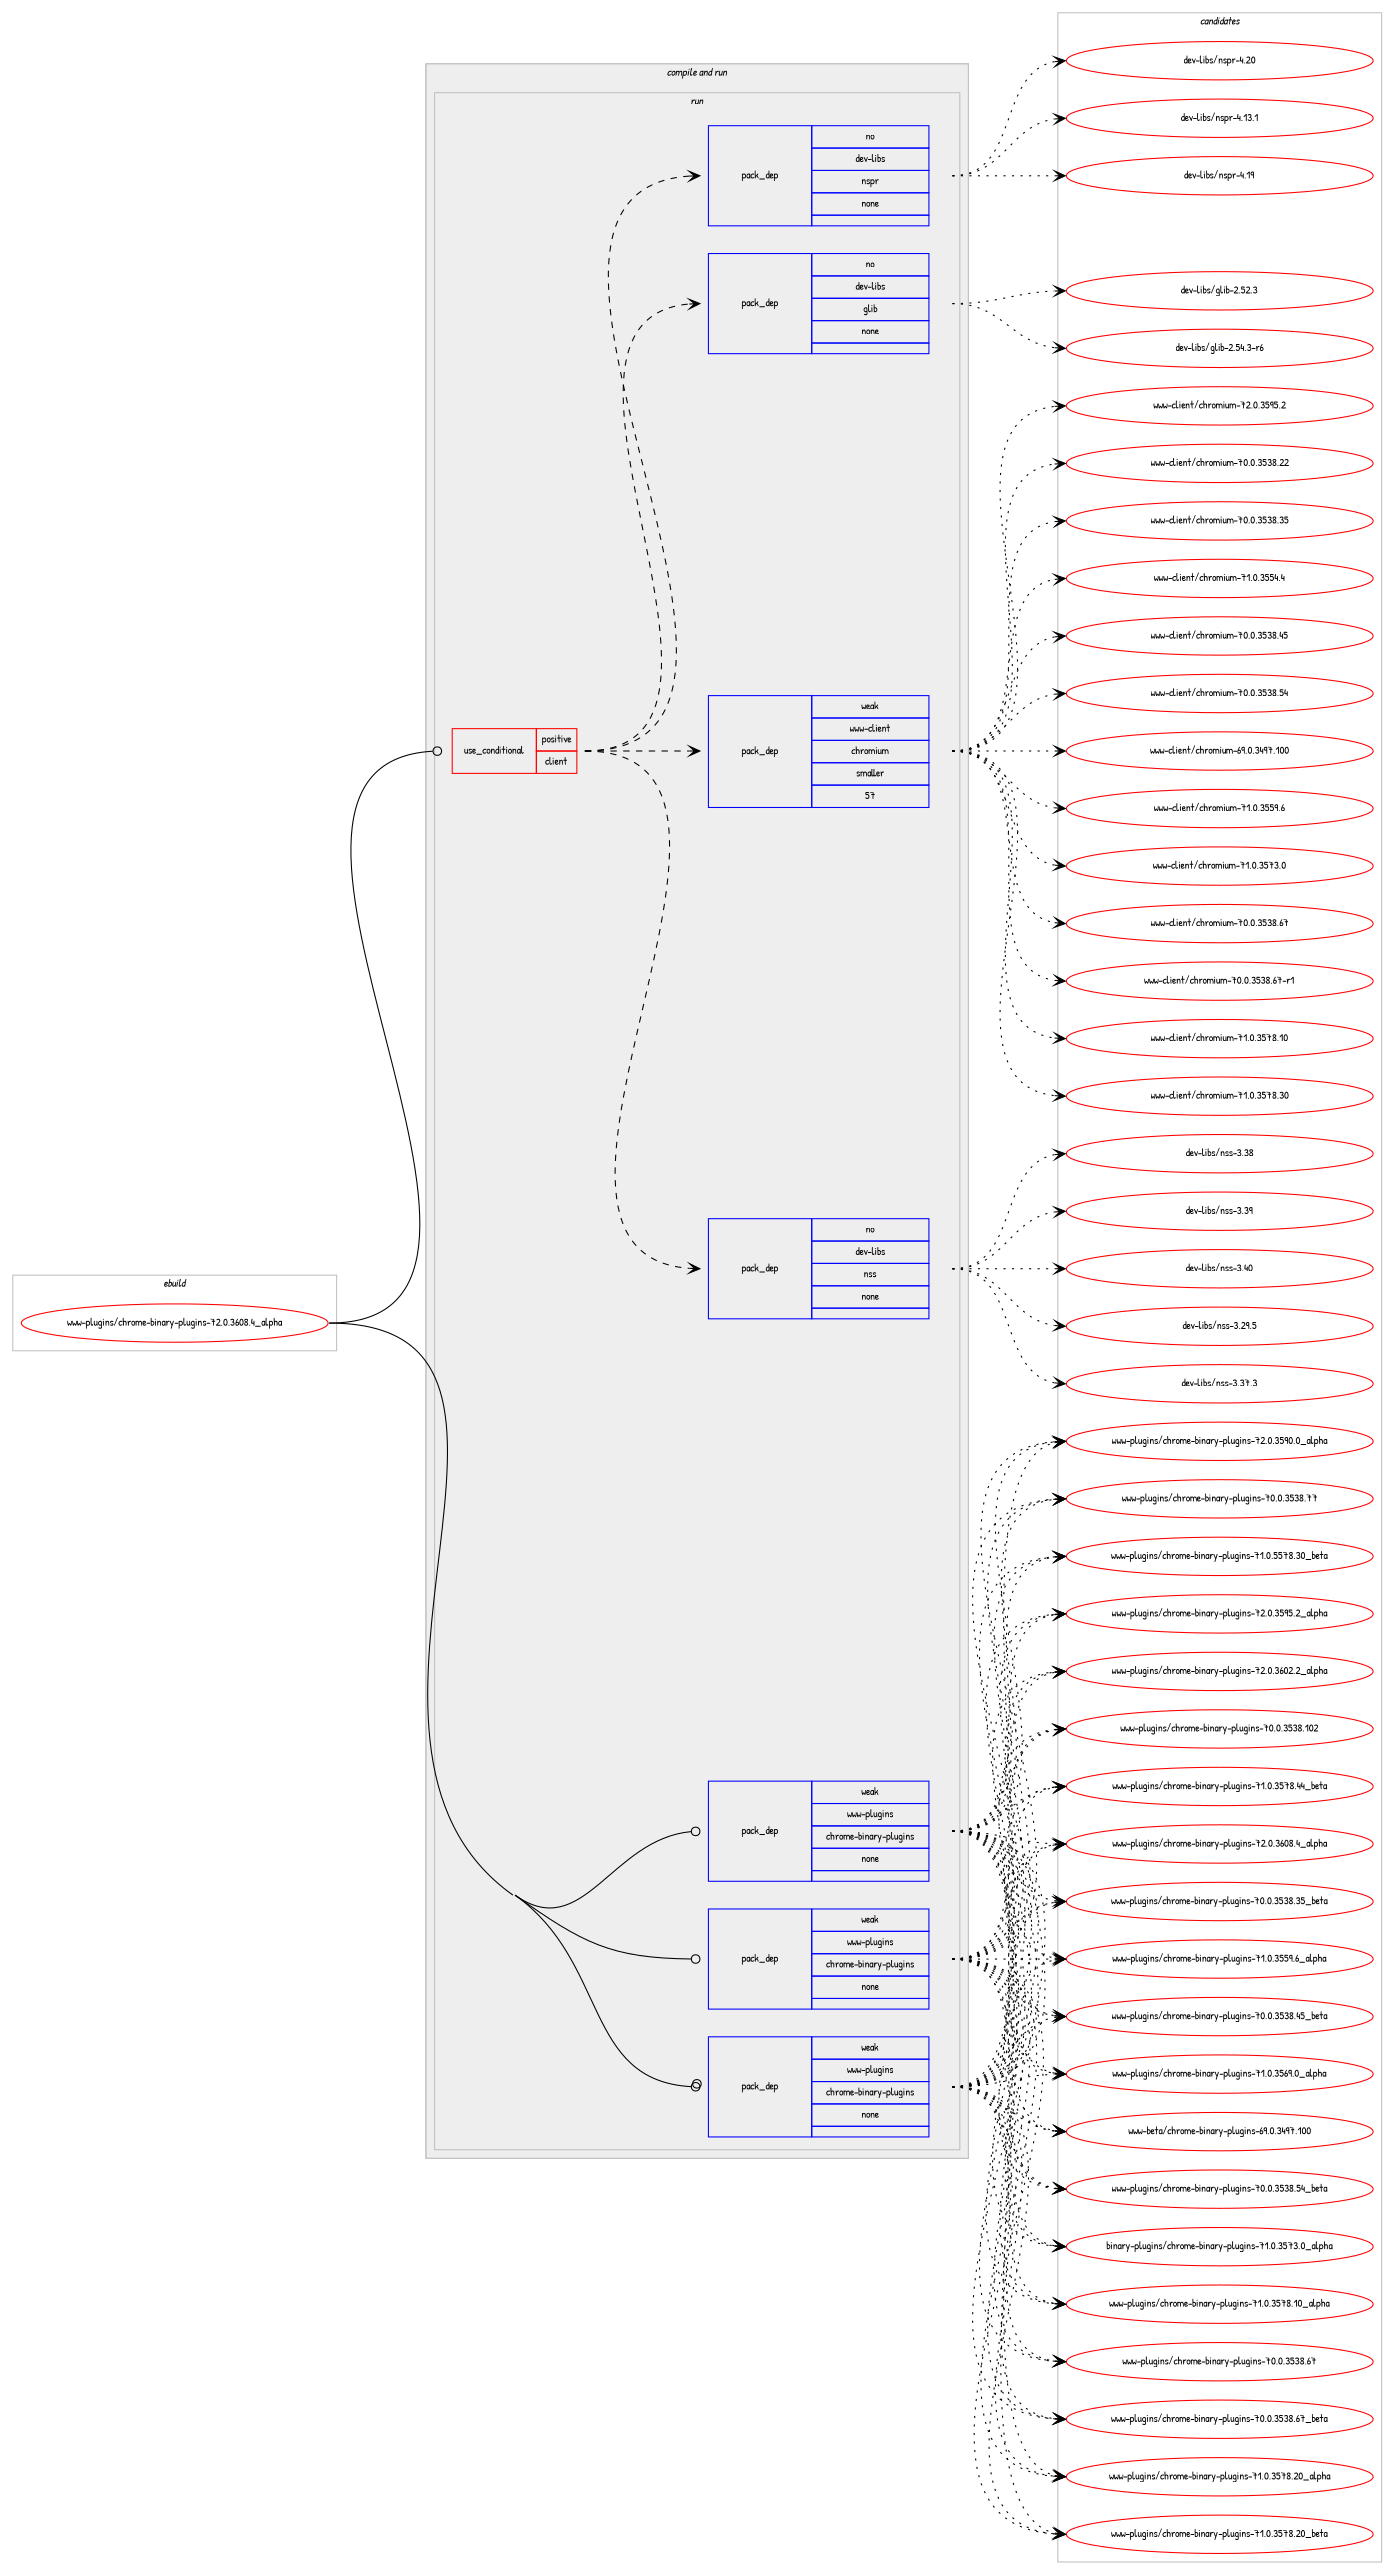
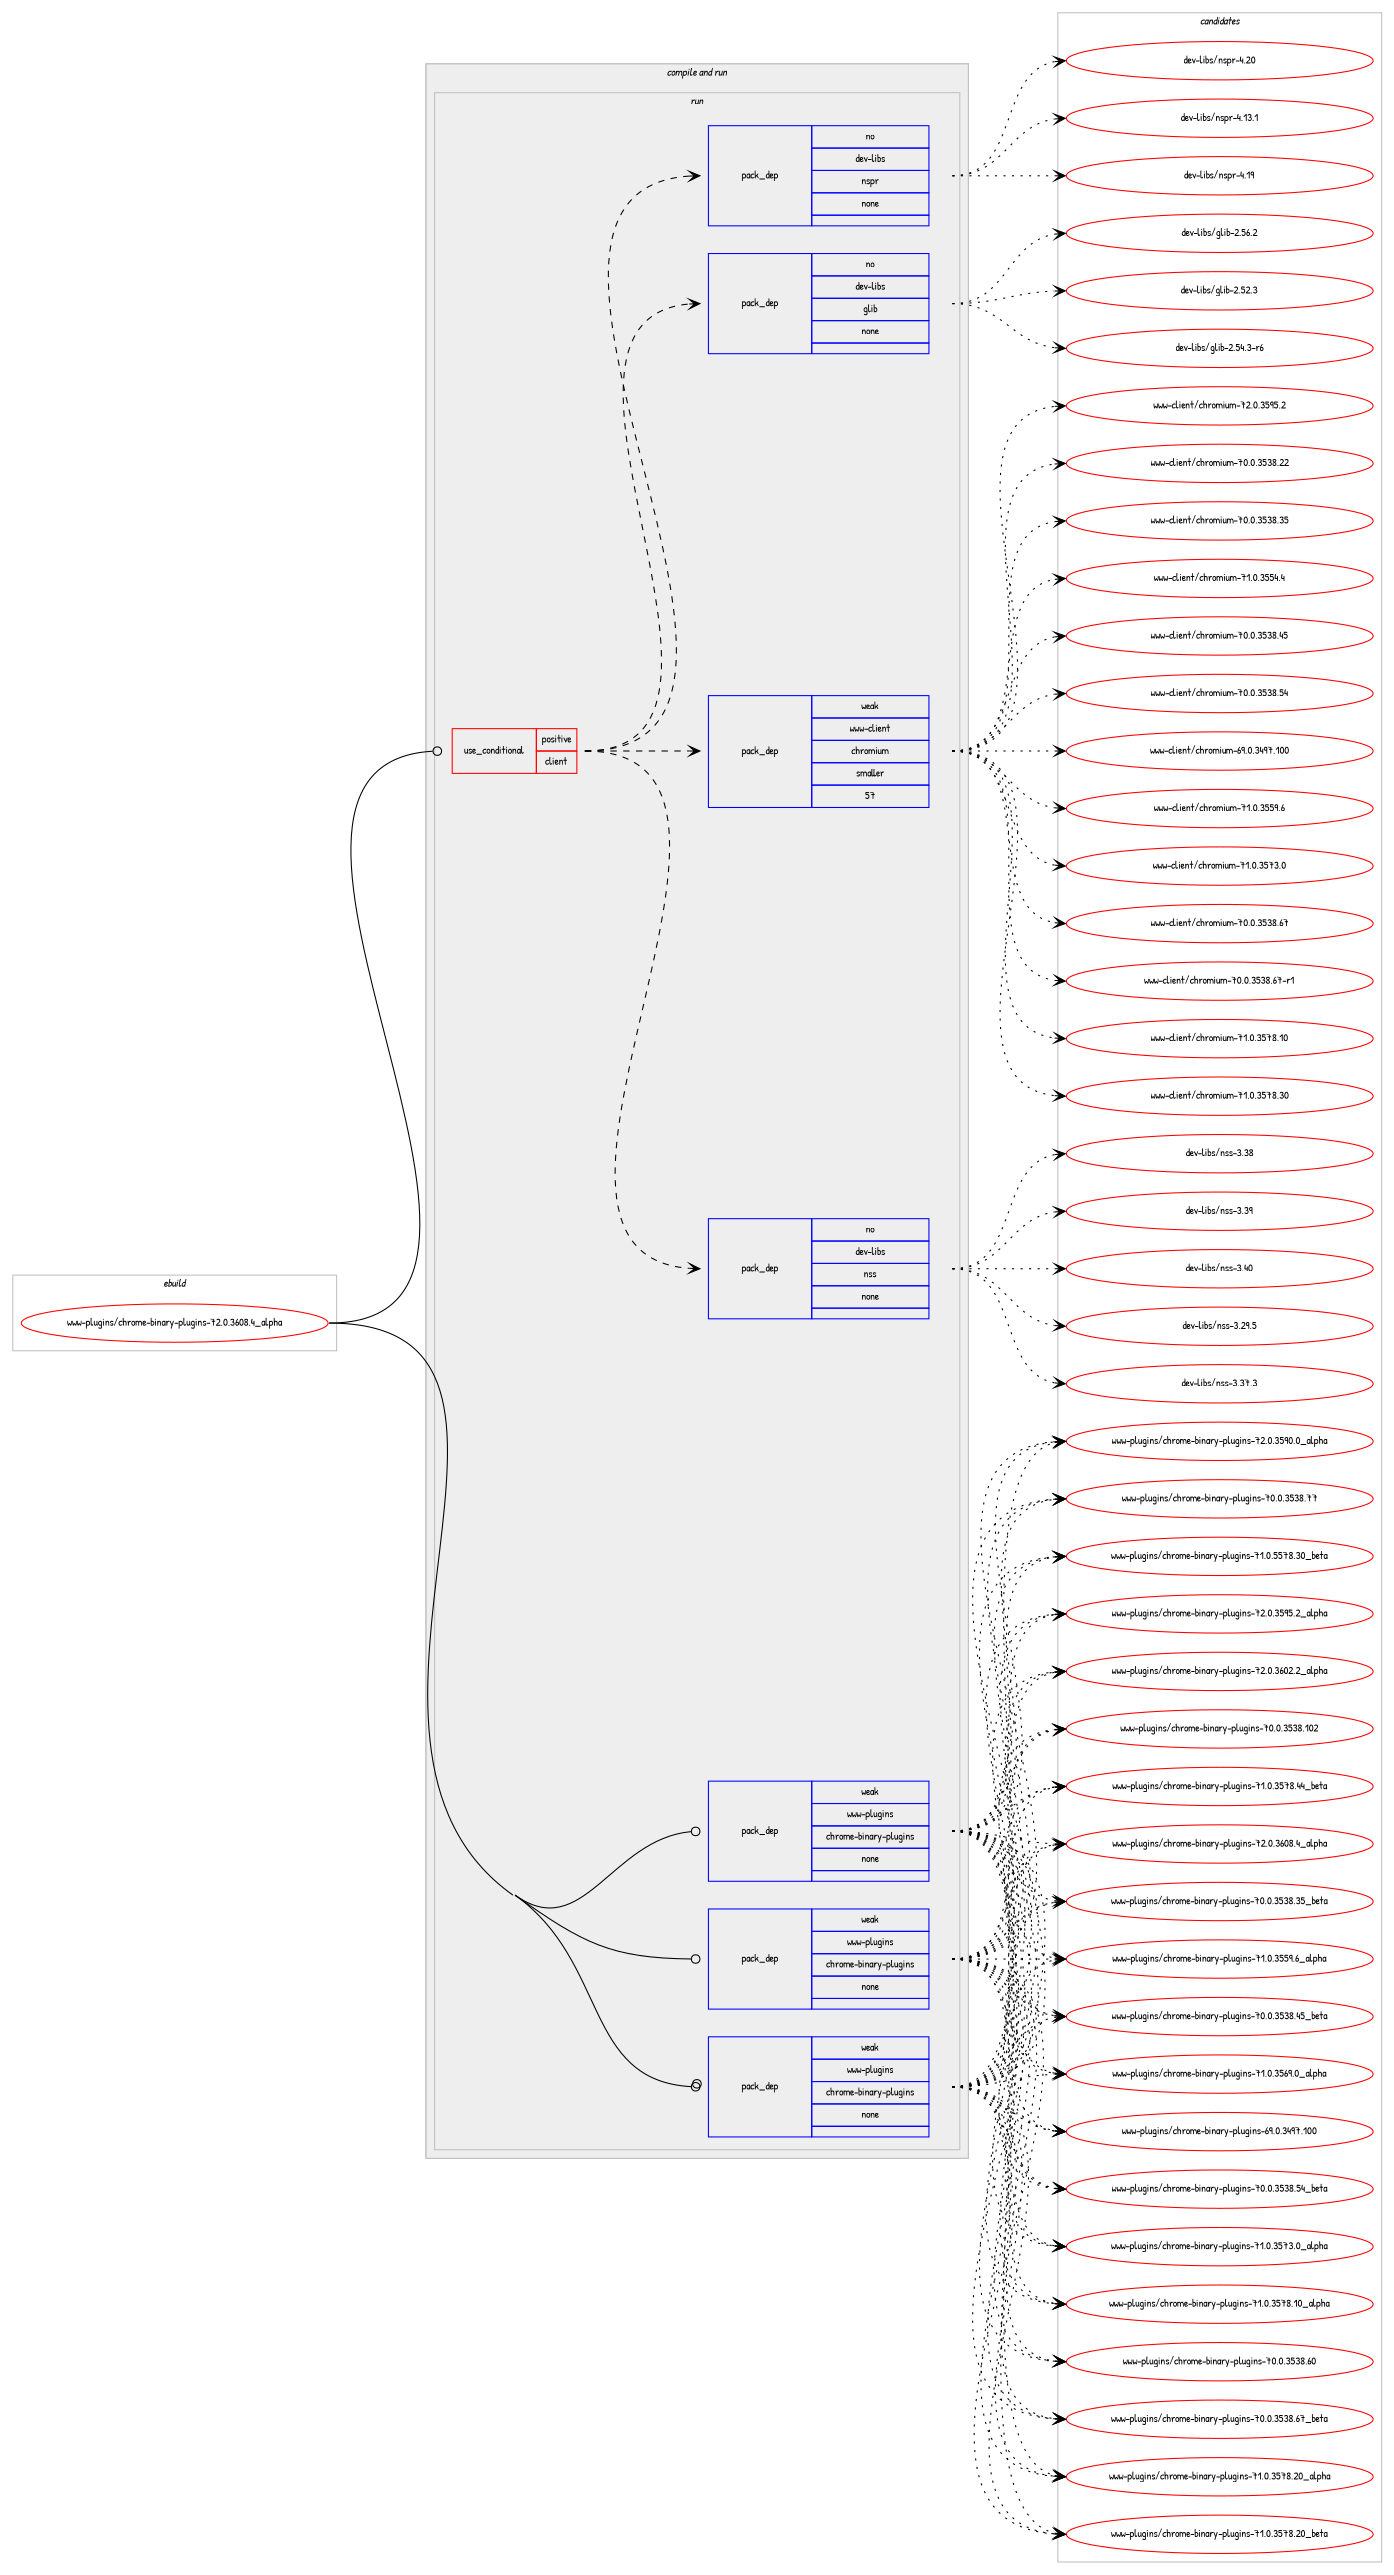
node "dev-libs/glib-2.56.2": added
node "www-beta/chrome-binary-plugins-69.0.3497.100": label "www-beta/chrome-binary-plugins-69.0.3497.100" -> "www-plugins/chrome-binary-plugins-69.0.3497.100"
node "binary-plugins/chrome-binary-plugins-71.0.3573.0_alpha": label "binary-plugins/chrome-binary-plugins-71.0.3573.0_alpha" -> "www-plugins/chrome-binary-plugins-71.0.3573.0_alpha"
node "www-plugins/chrome-binary-plugins-70.0.3538.67": label "www-plugins/chrome-binary-plugins-70.0.3538.67" -> "www-plugins/chrome-binary-plugins-70.0.3538.60"
